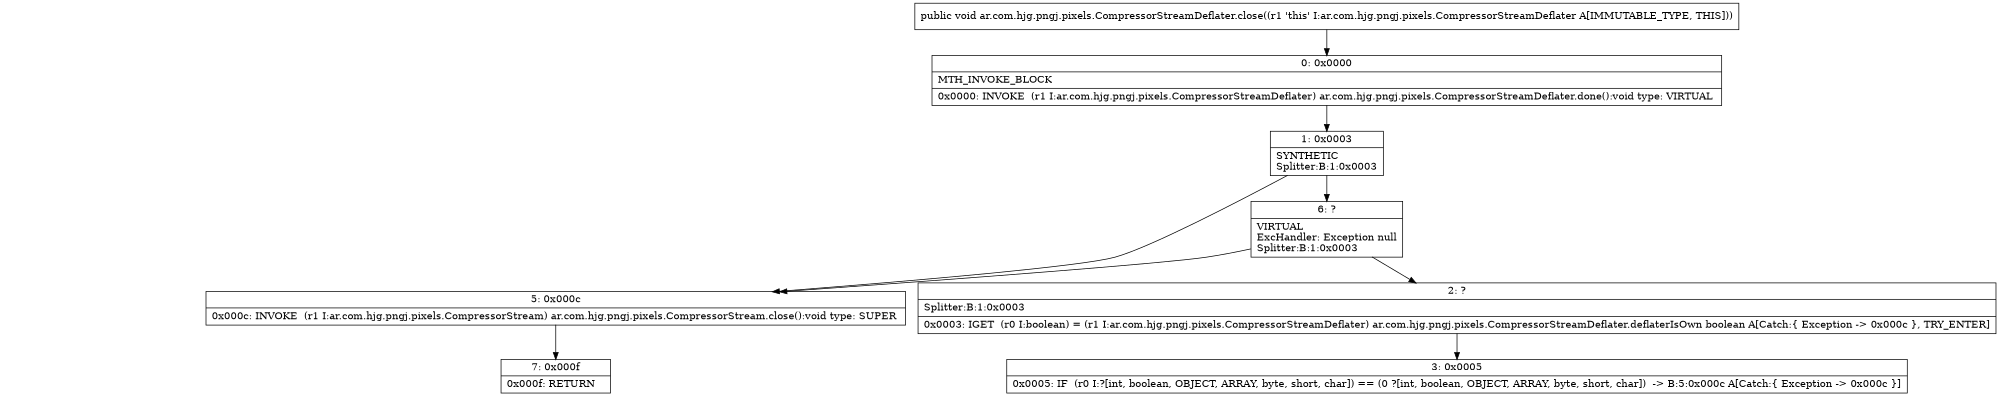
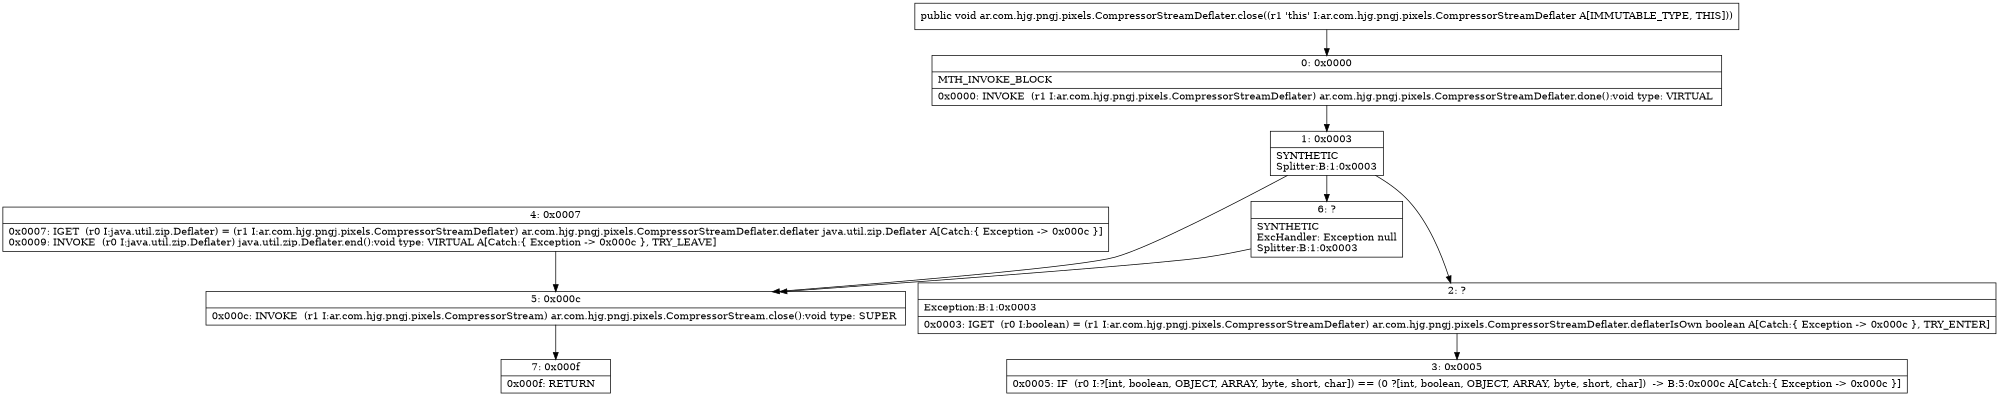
node "6: ?": text "VIRTUAL" -> "SYNTHETIC"
node "4: 0x0007": added
edge "6: ?" -> "2: ?": now "1: 0x0003" -> "2: ?"
node "2: ?": text "Splitter:B:1:0x0003" -> "Exception:B:1:0x0003"
